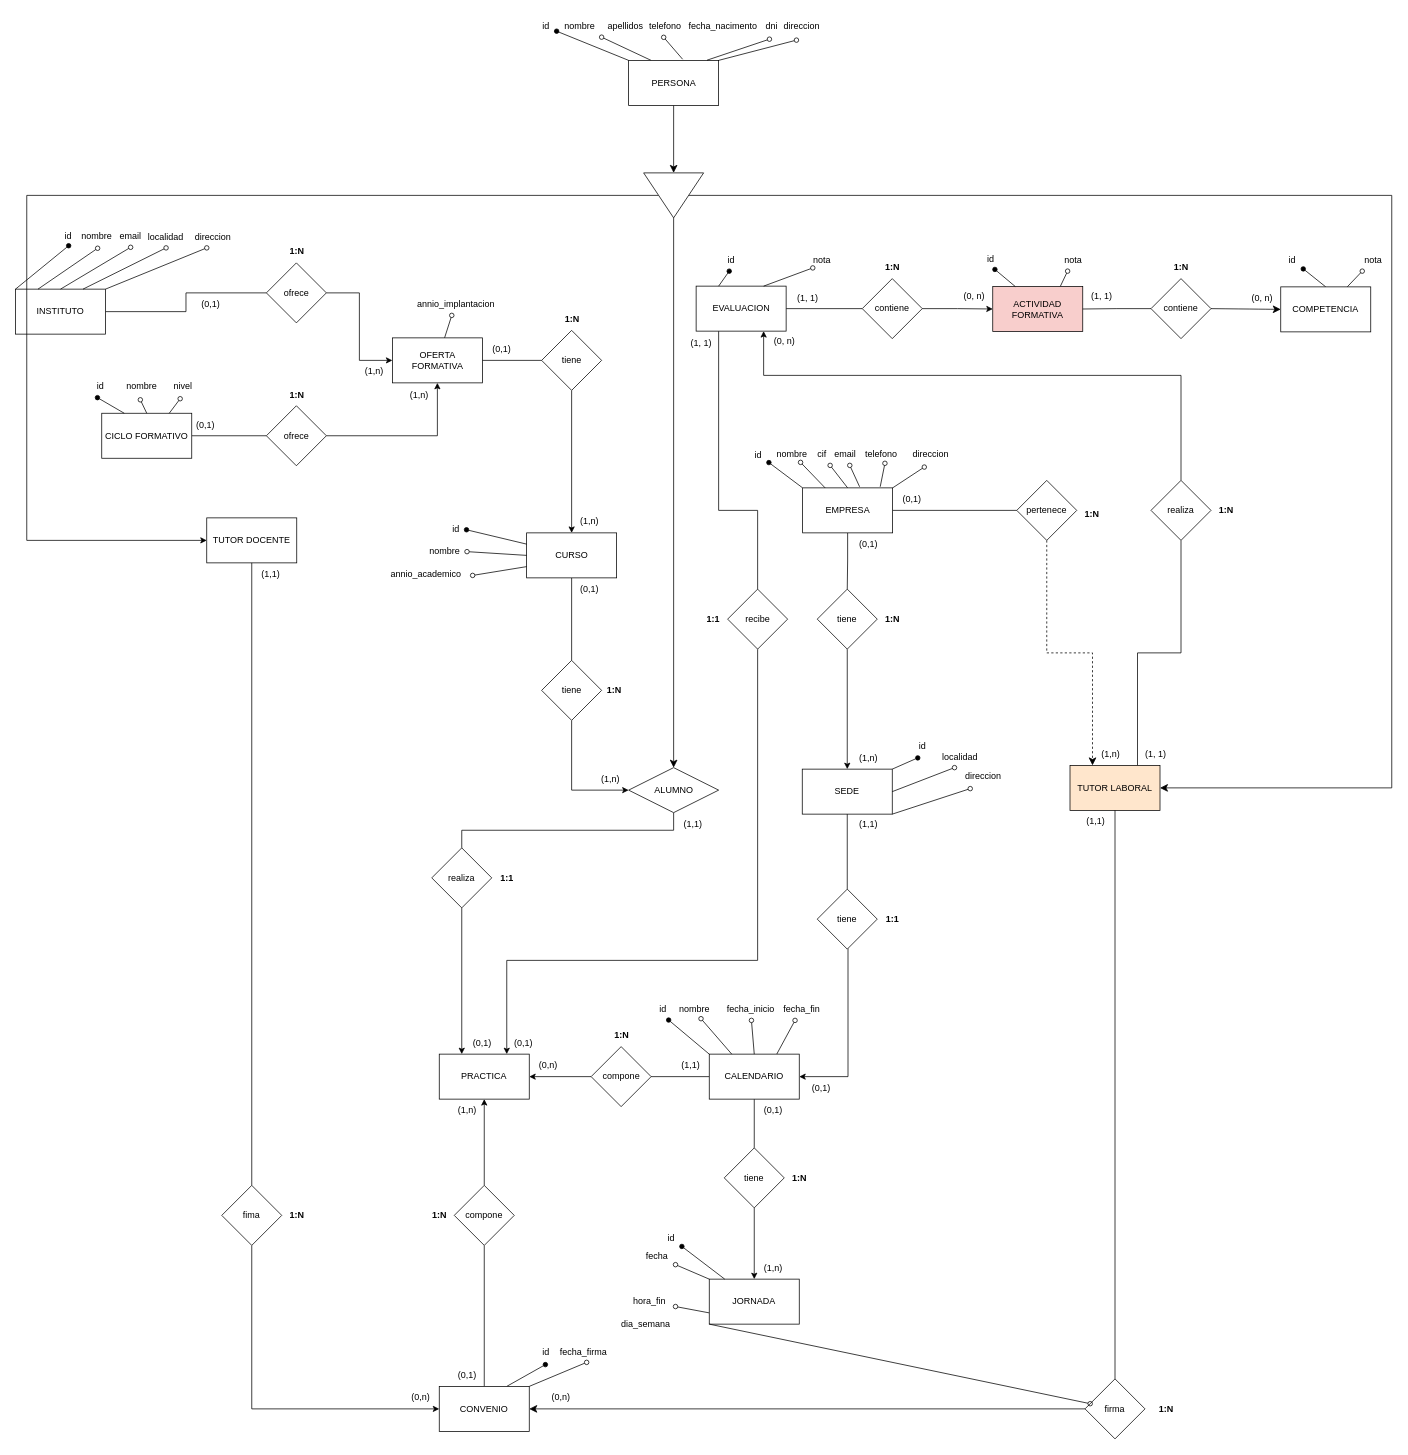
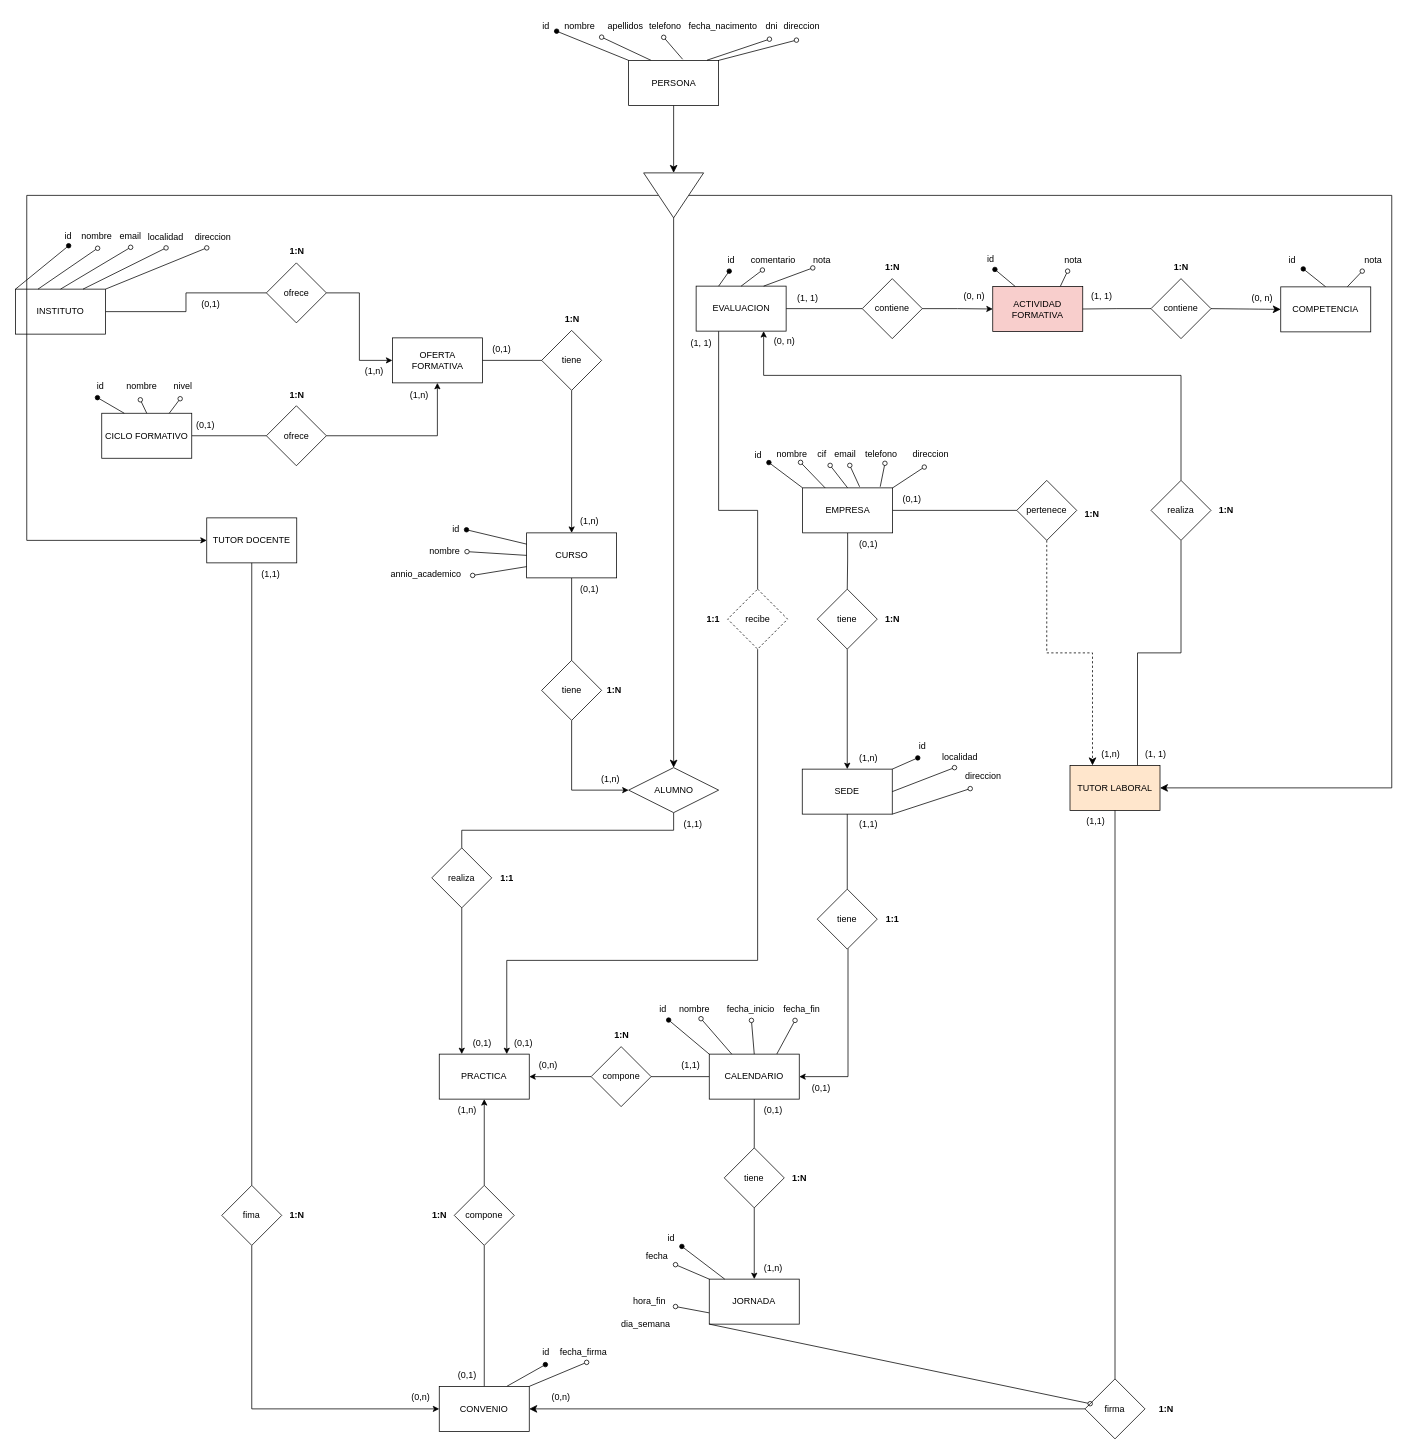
node "comentario": added
edge "EVALUACION" -> "comentario": added
node "annio_implantacion": removed
edge "OFERTA FORMATIVA" -> "annio_implantacion": removed
node "recibe": style solid -> dashed
